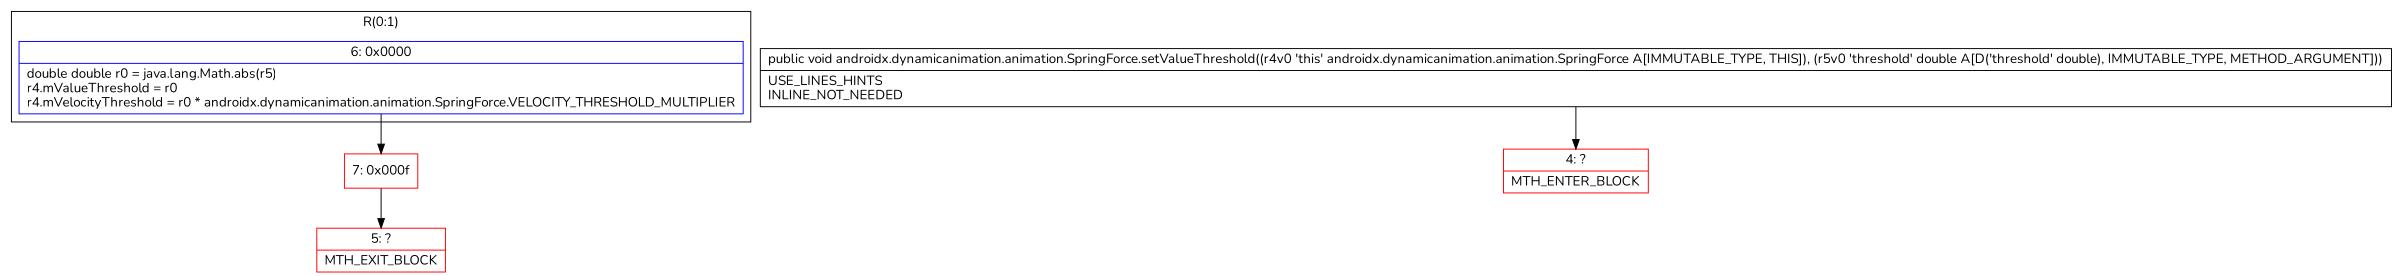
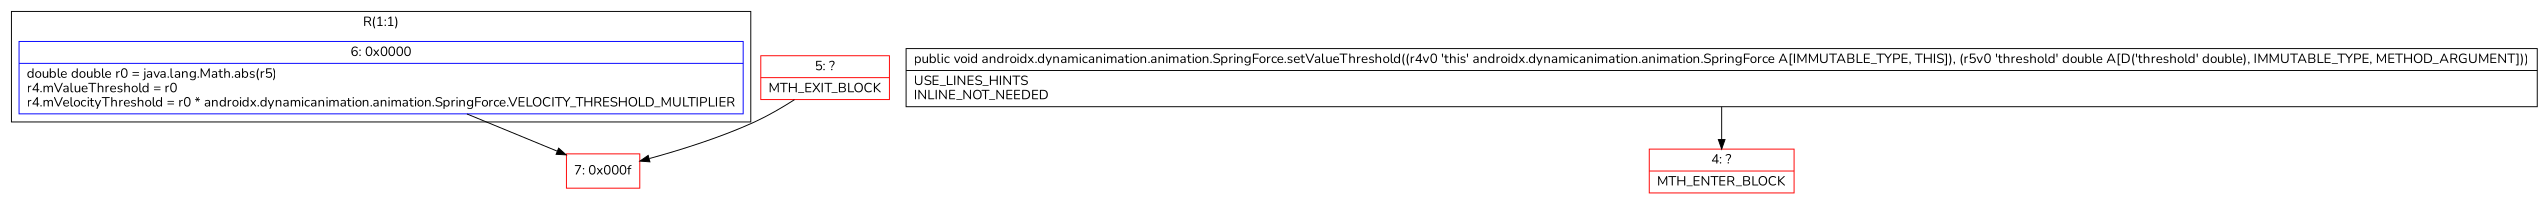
cluster "R(0:1)": label "R(0:1)" -> "R(1:1)"
edge "7: 0x000f" -> "5: ?": reversed
